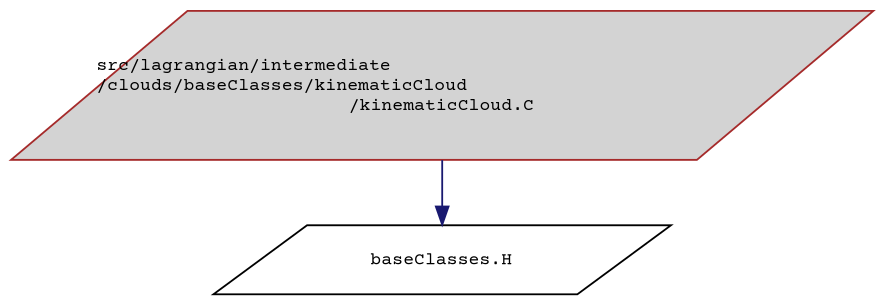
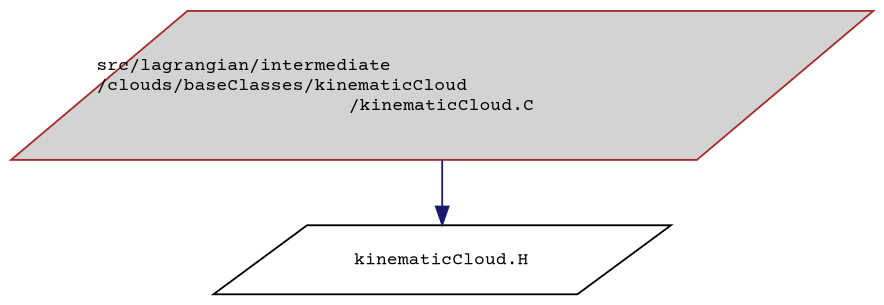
node "baseClasses.H": label "baseClasses.H" -> "kinematicCloud.H"
